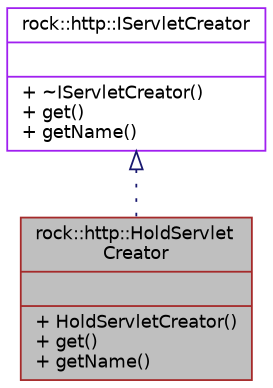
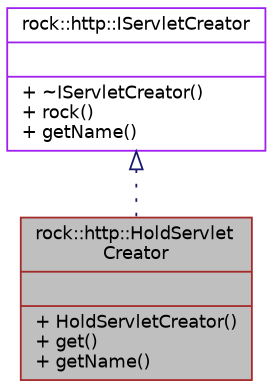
node "rock::http::IServletCreator": text "+ get()" -> "+ rock()"
